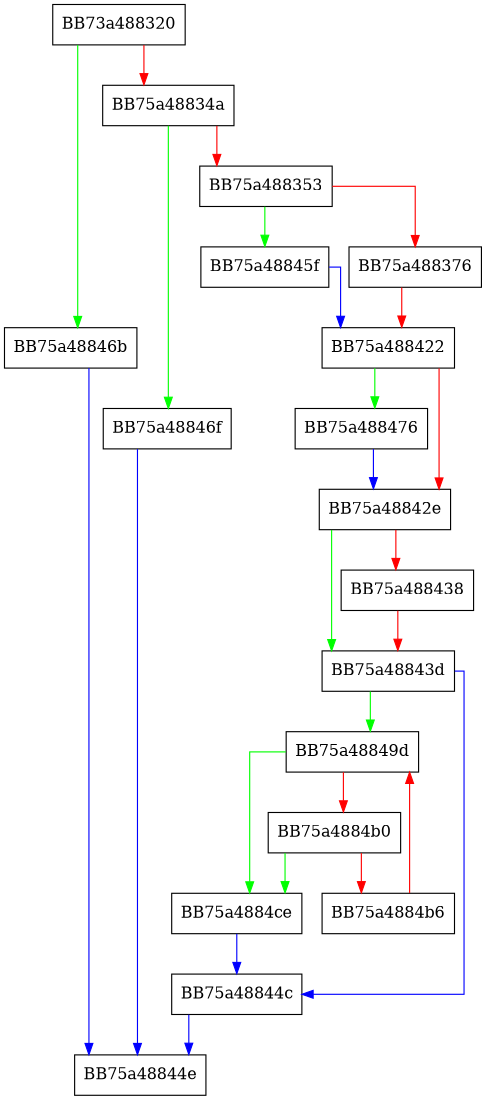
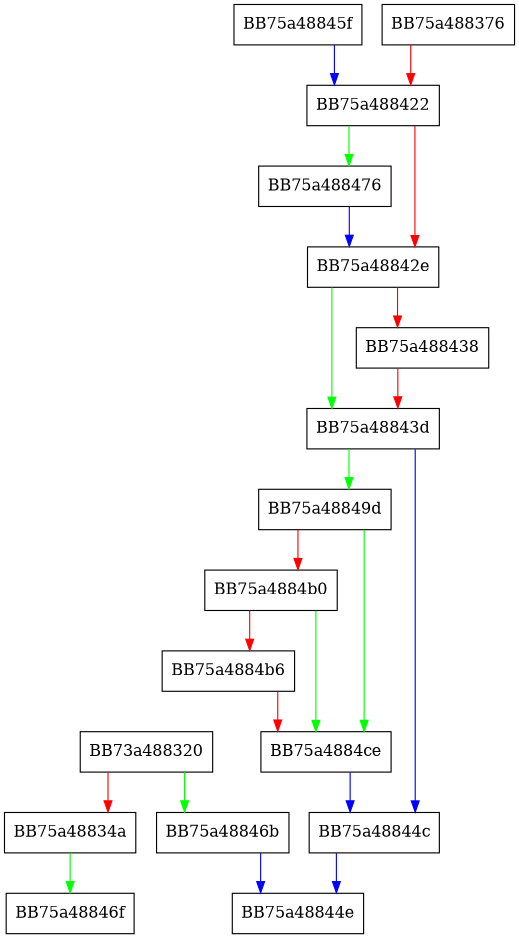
node "BB75a488353": removed
edge "BB75a48846f" -> "BB75a48844e": removed
edge "BB75a4884b6" -> "BB75a48849d": now "BB75a4884b6" -> "BB75a4884ce"
